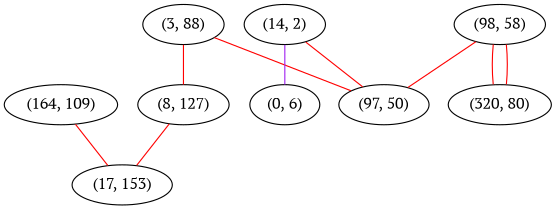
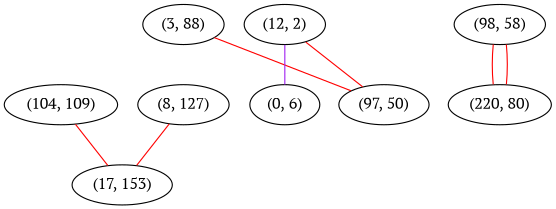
node "(14, 2)": label "(14, 2)" -> "(12, 2)"
edge "(3, 88)" -- "(8, 127)": removed
edge "(98, 58)" -- "(97, 50)": removed
node "(164, 109)": label "(164, 109)" -> "(104, 109)"
node "(320, 80)": label "(320, 80)" -> "(220, 80)"
